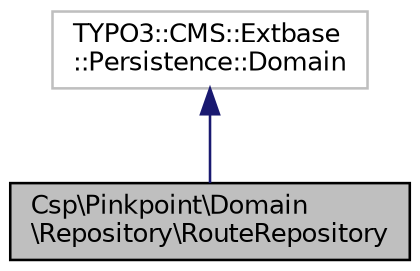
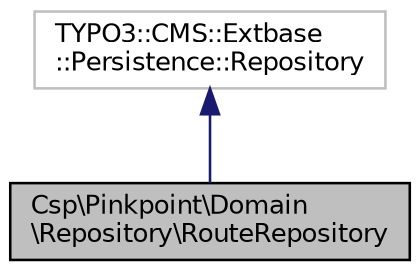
node "TYPO3::CMS::Extbase ::Persistence::Domain": label "TYPO3::CMS::Extbase ::Persistence::Domain" -> "TYPO3::CMS::Extbase ::Persistence::Repository"
